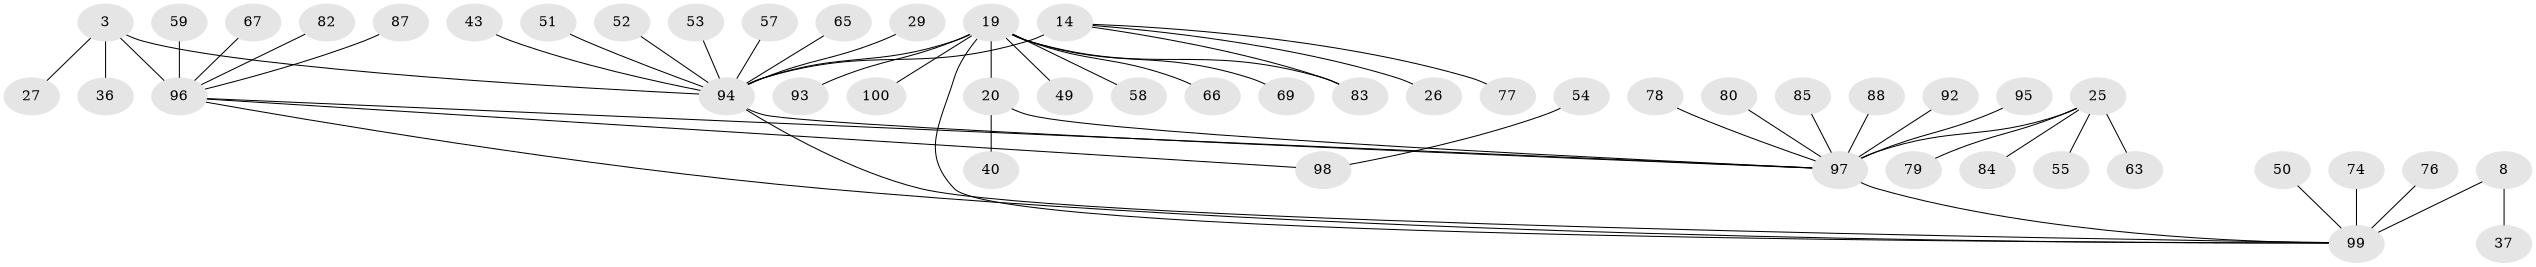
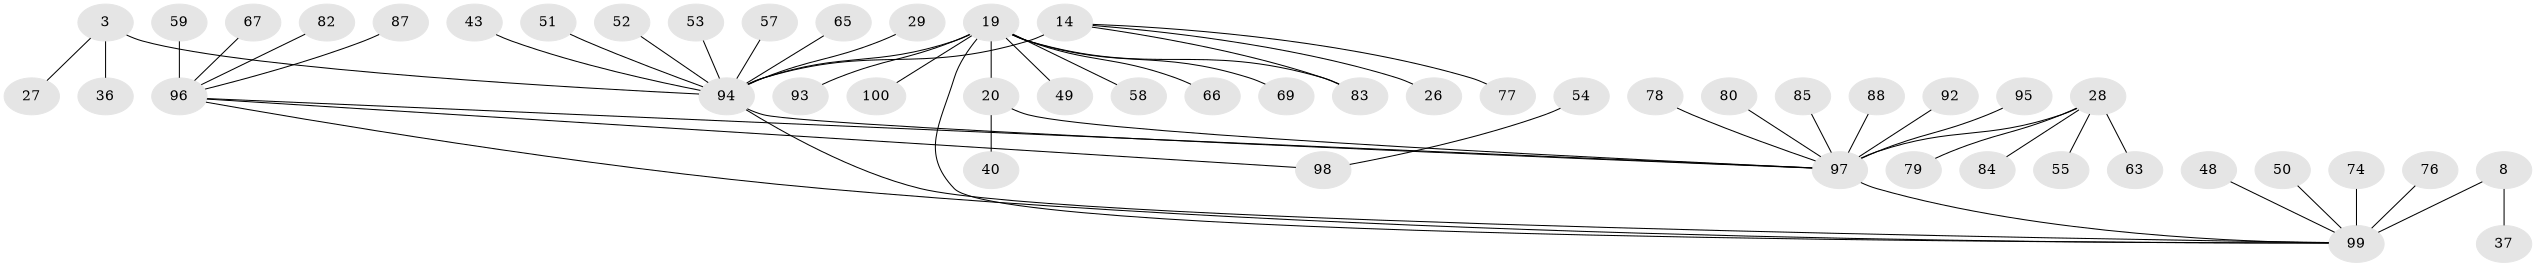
edge "3" -- "96": removed
node "25": label "25" -> "28"
node "48": added
